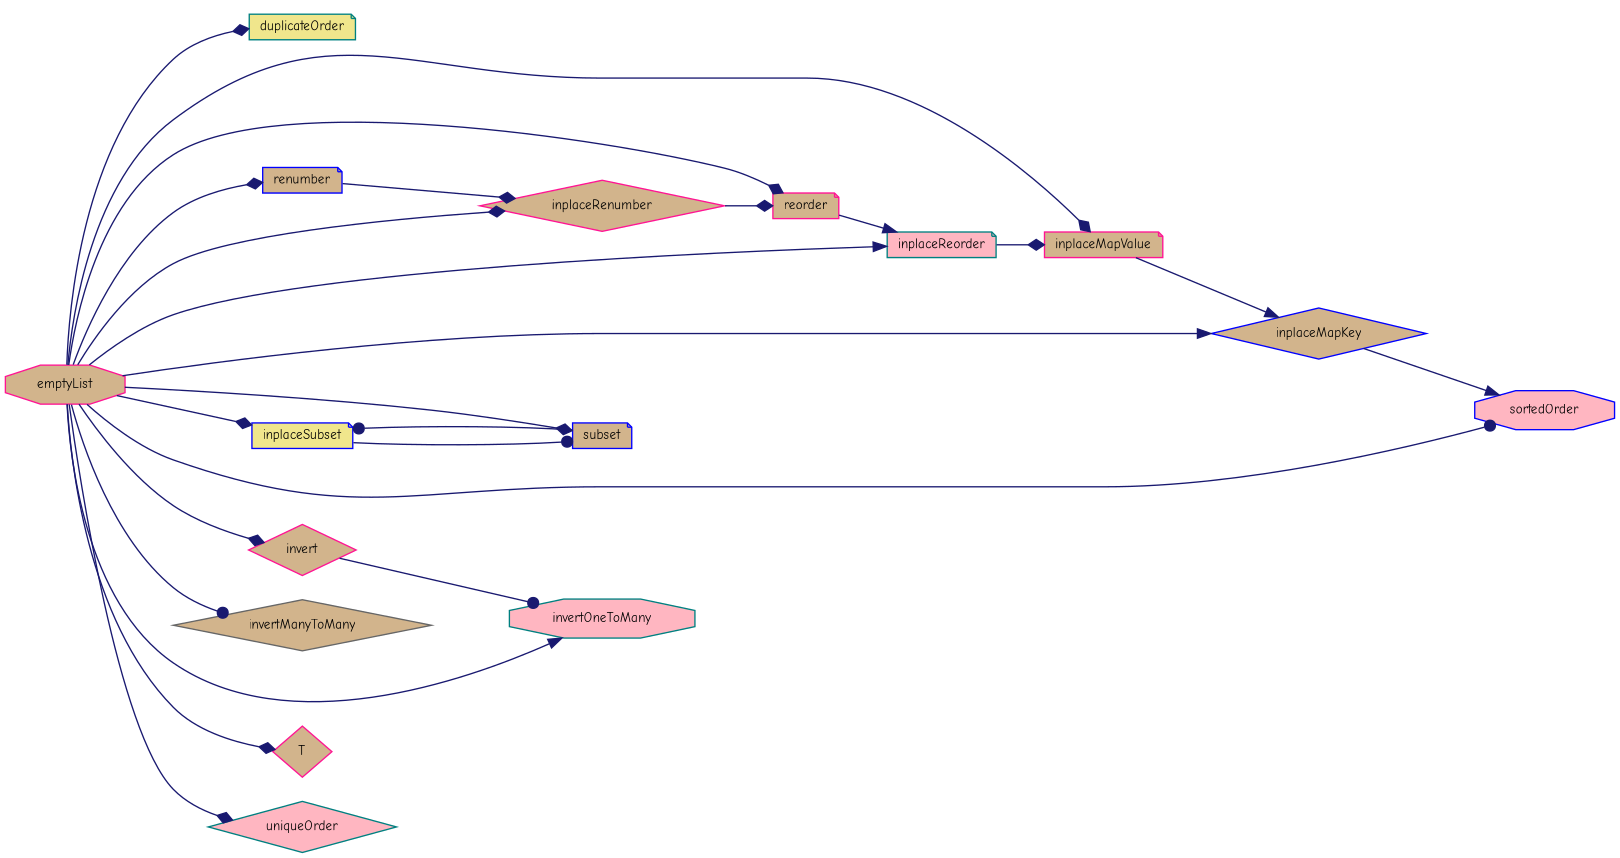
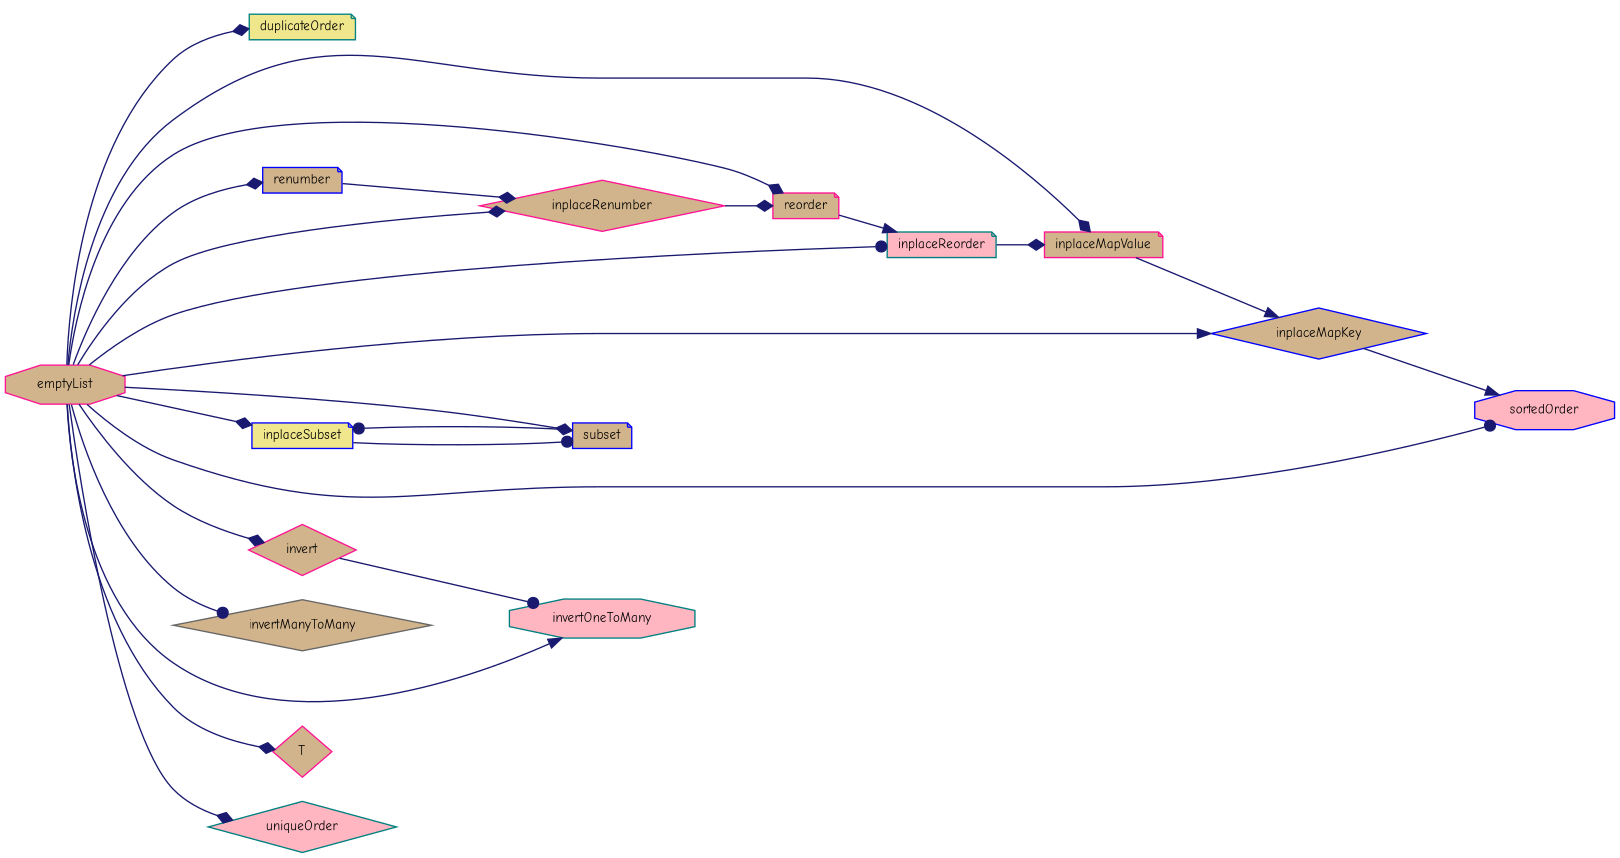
edge "emptyList" -> "inplaceReorder": arrowhead normal -> dot
